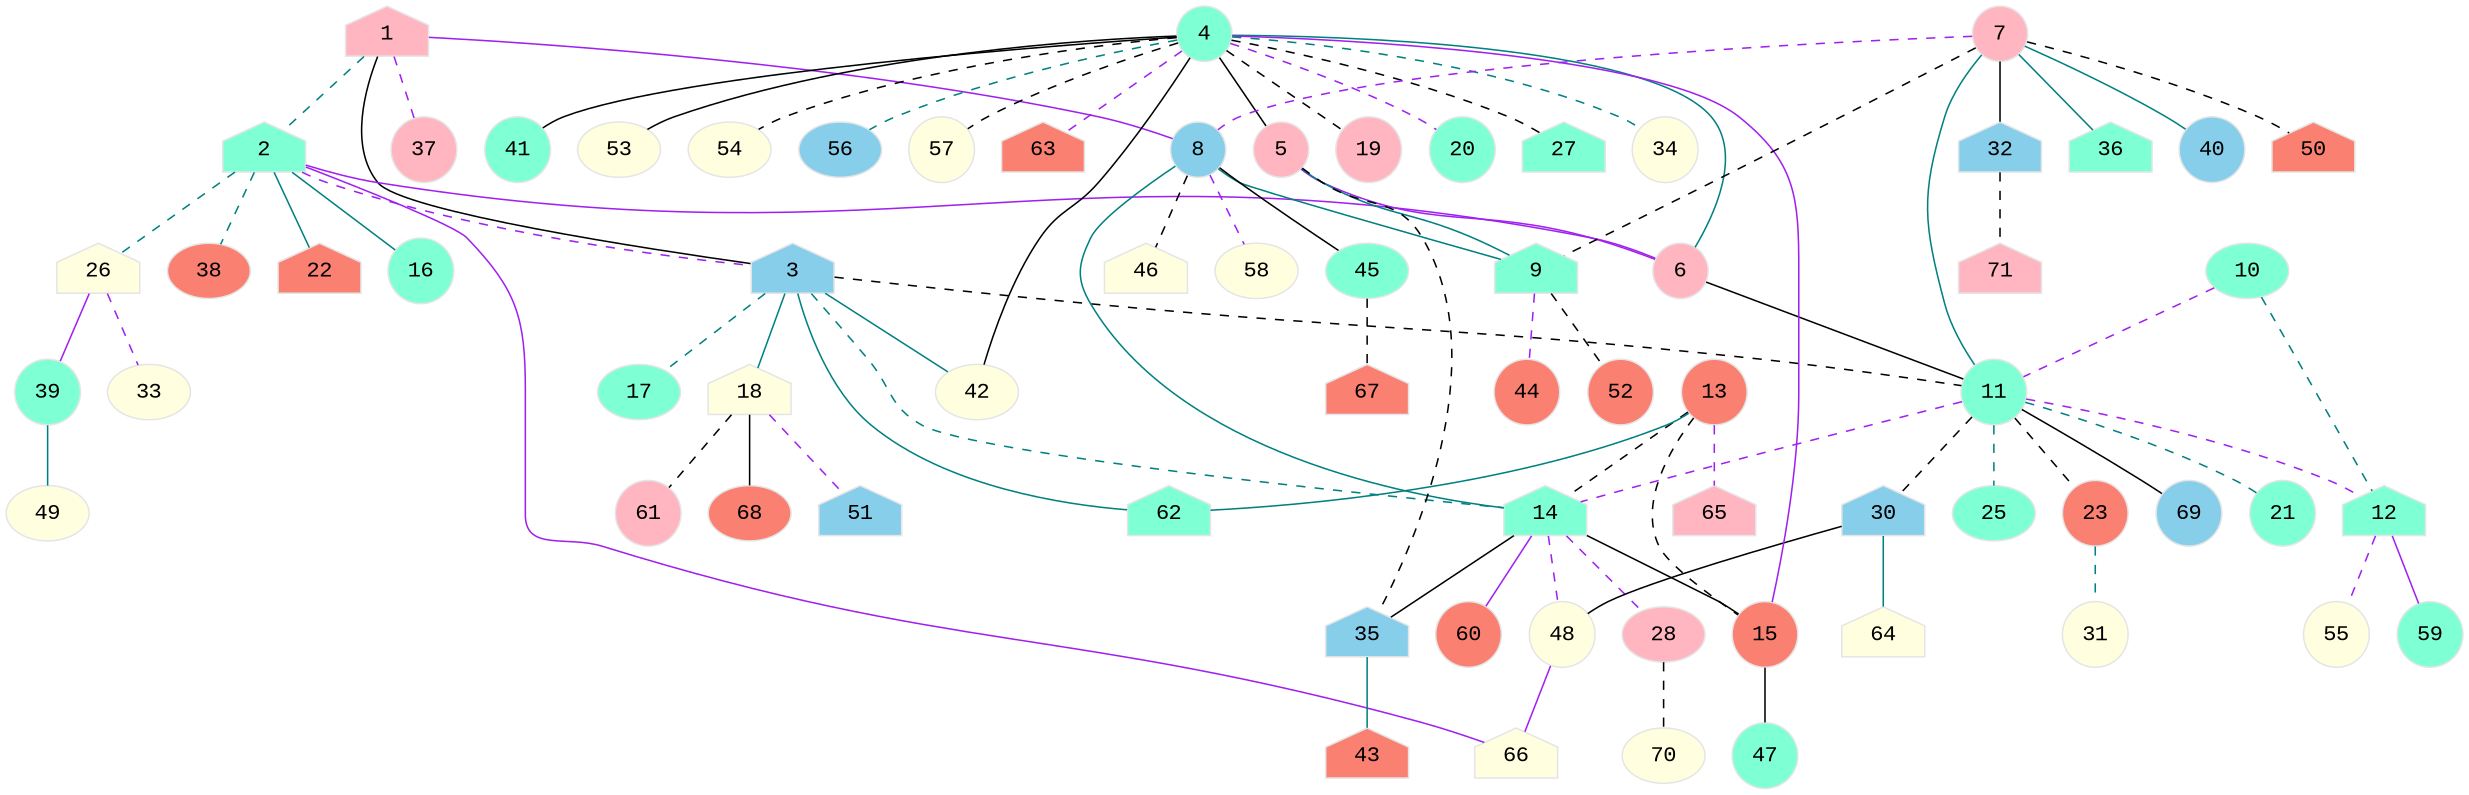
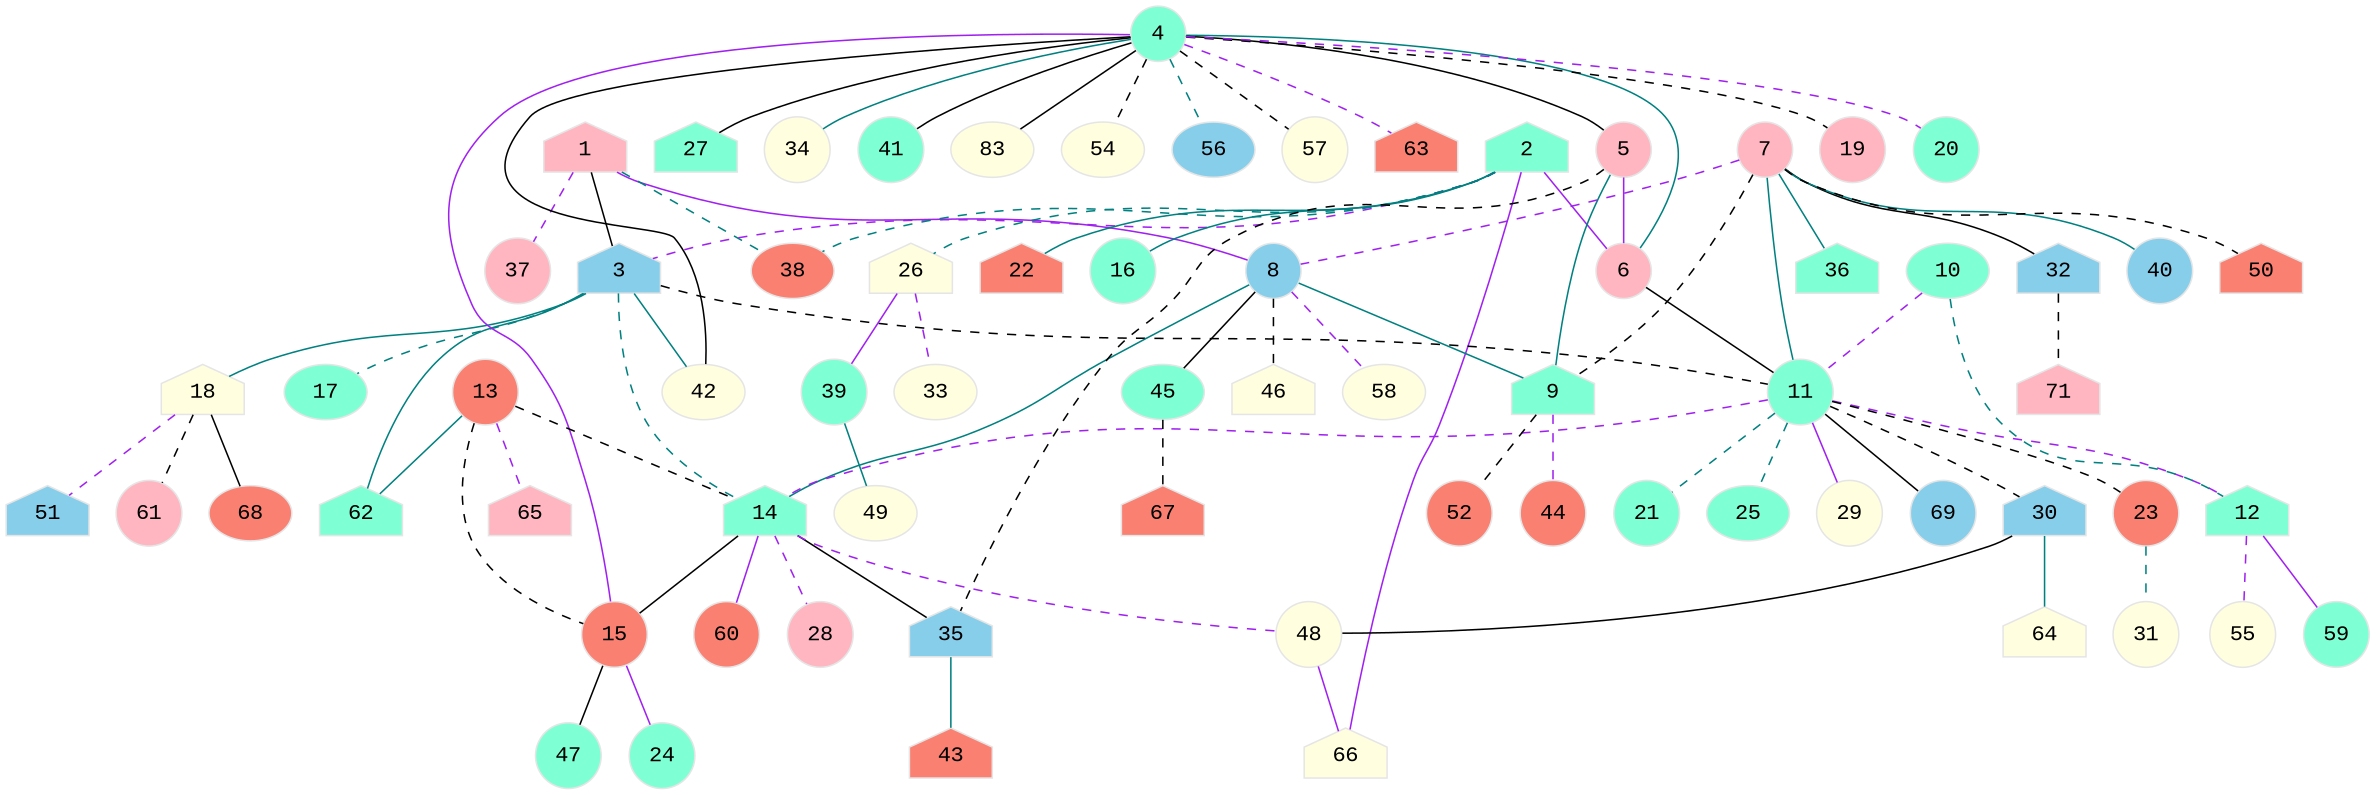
edge "4" -- "34": style dashed -> solid
edge "4" -- "27": style dashed -> solid
edge "1" -- "2": now "1" -- "38"
node "53": label "53" -> "83"
node "29": added
node "28": shape ellipse -> circle
node "24": added
node "70": removed
